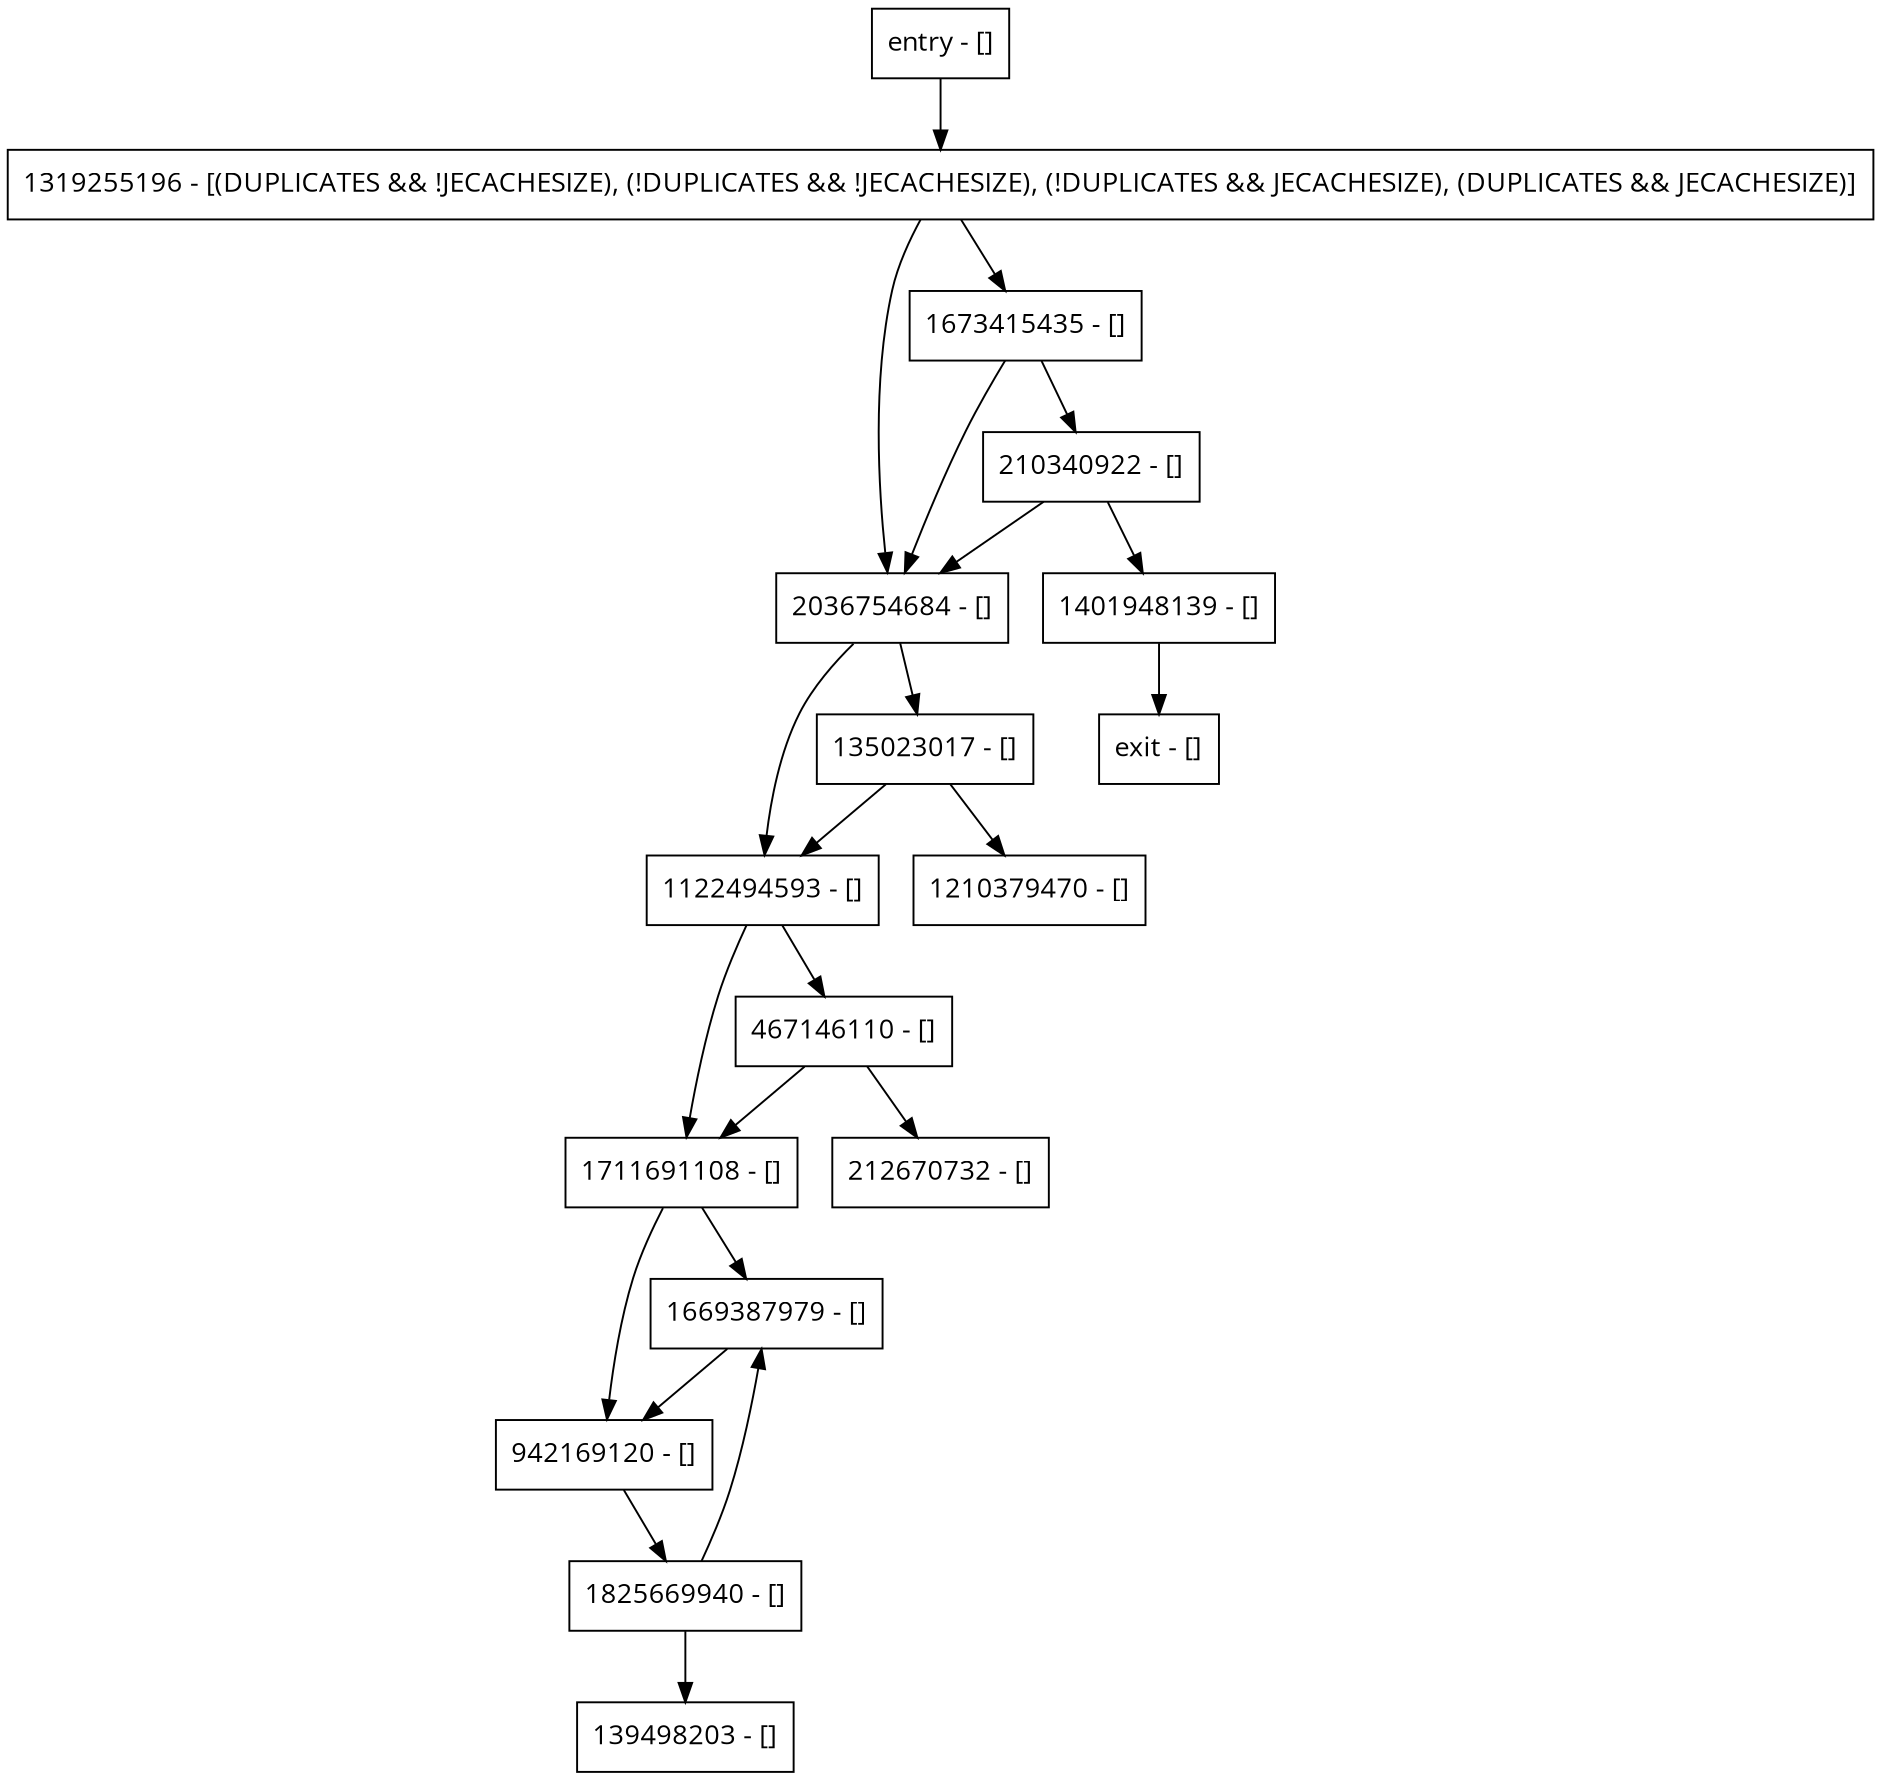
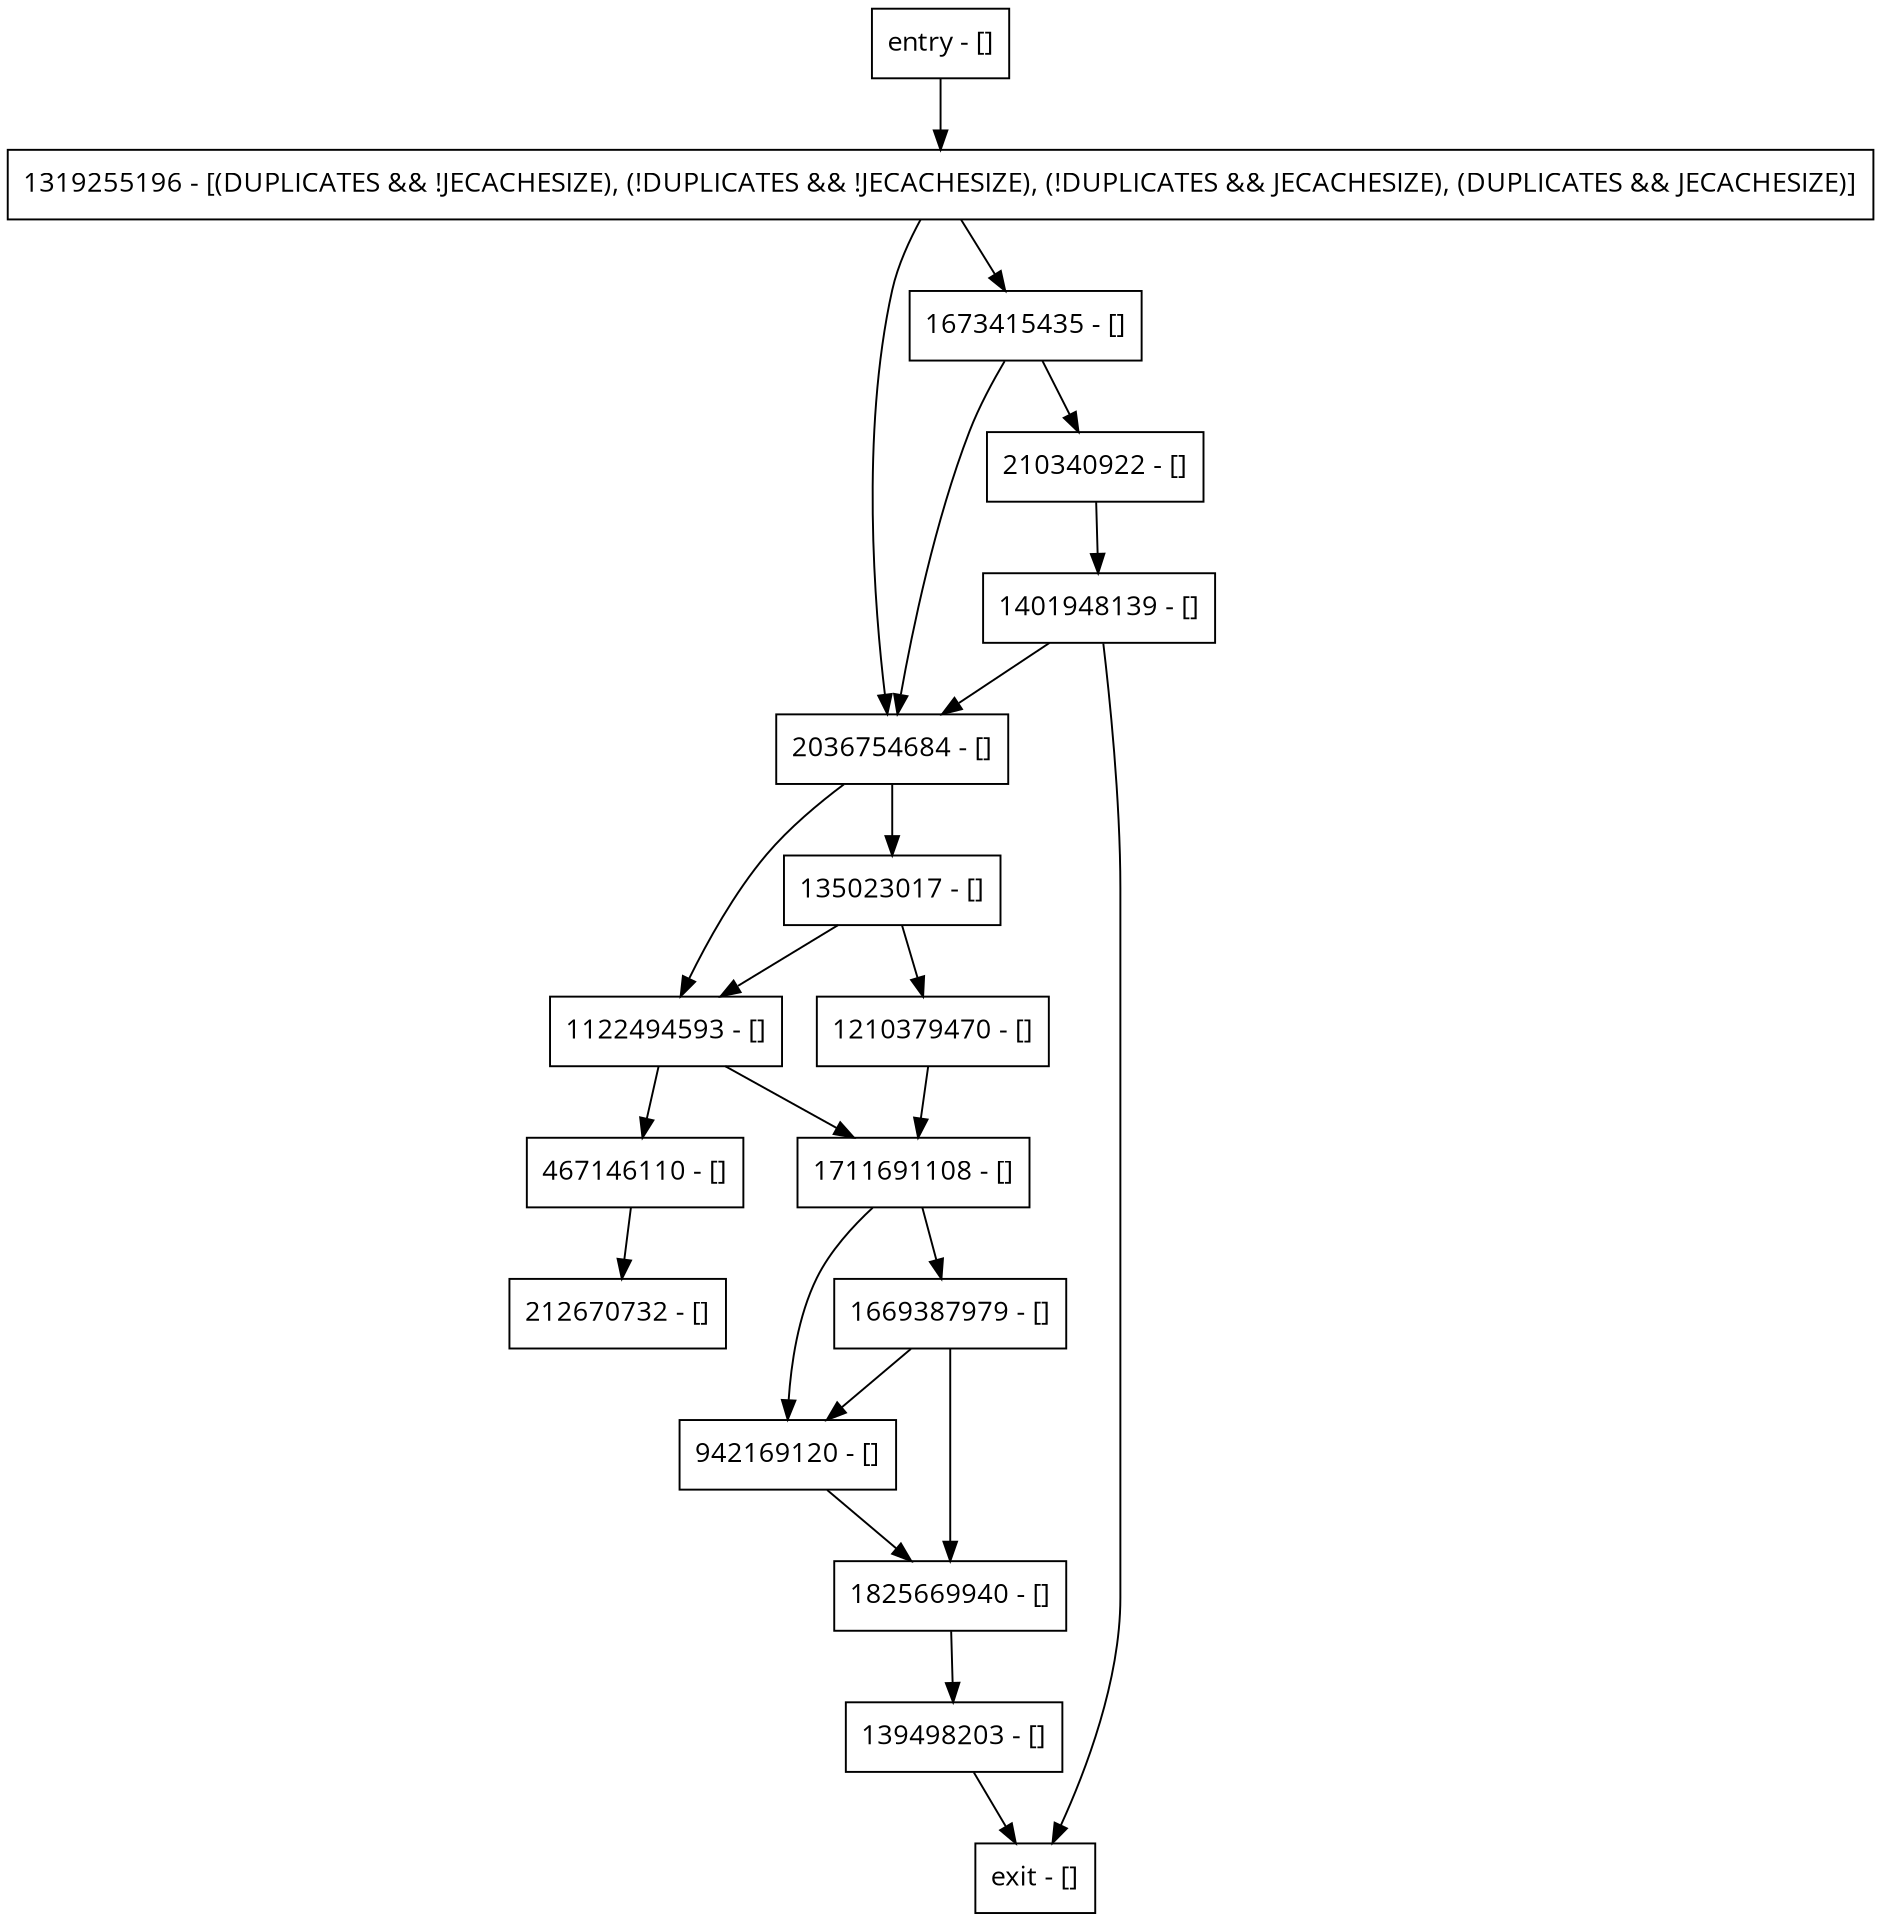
edge "210340922 - []" -> "2036754684 - []": now "1401948139 - []" -> "2036754684 - []"
edge "467146110 - []" -> "1711691108 - []": now "1210379470 - []" -> "1711691108 - []"
edge "1825669940 - []" -> "1669387979 - []": reversed
edge "139498203 - []" -> "exit - []": added
